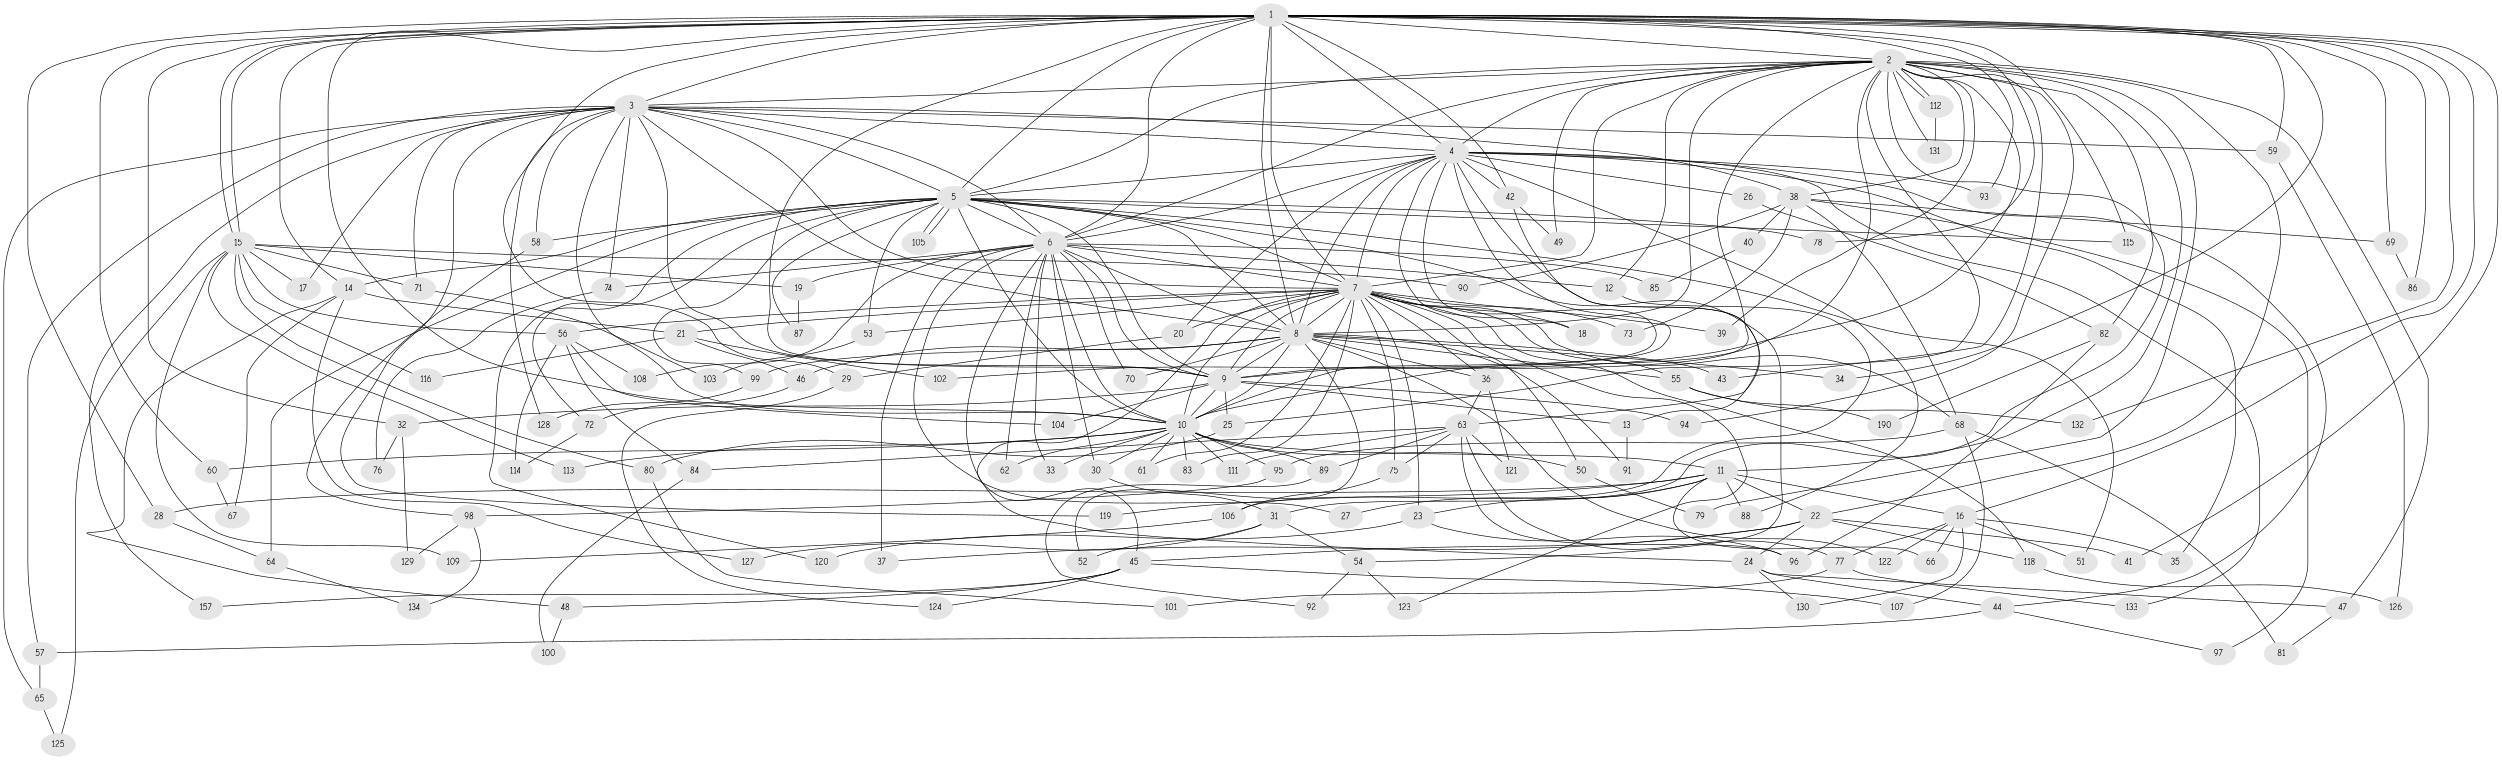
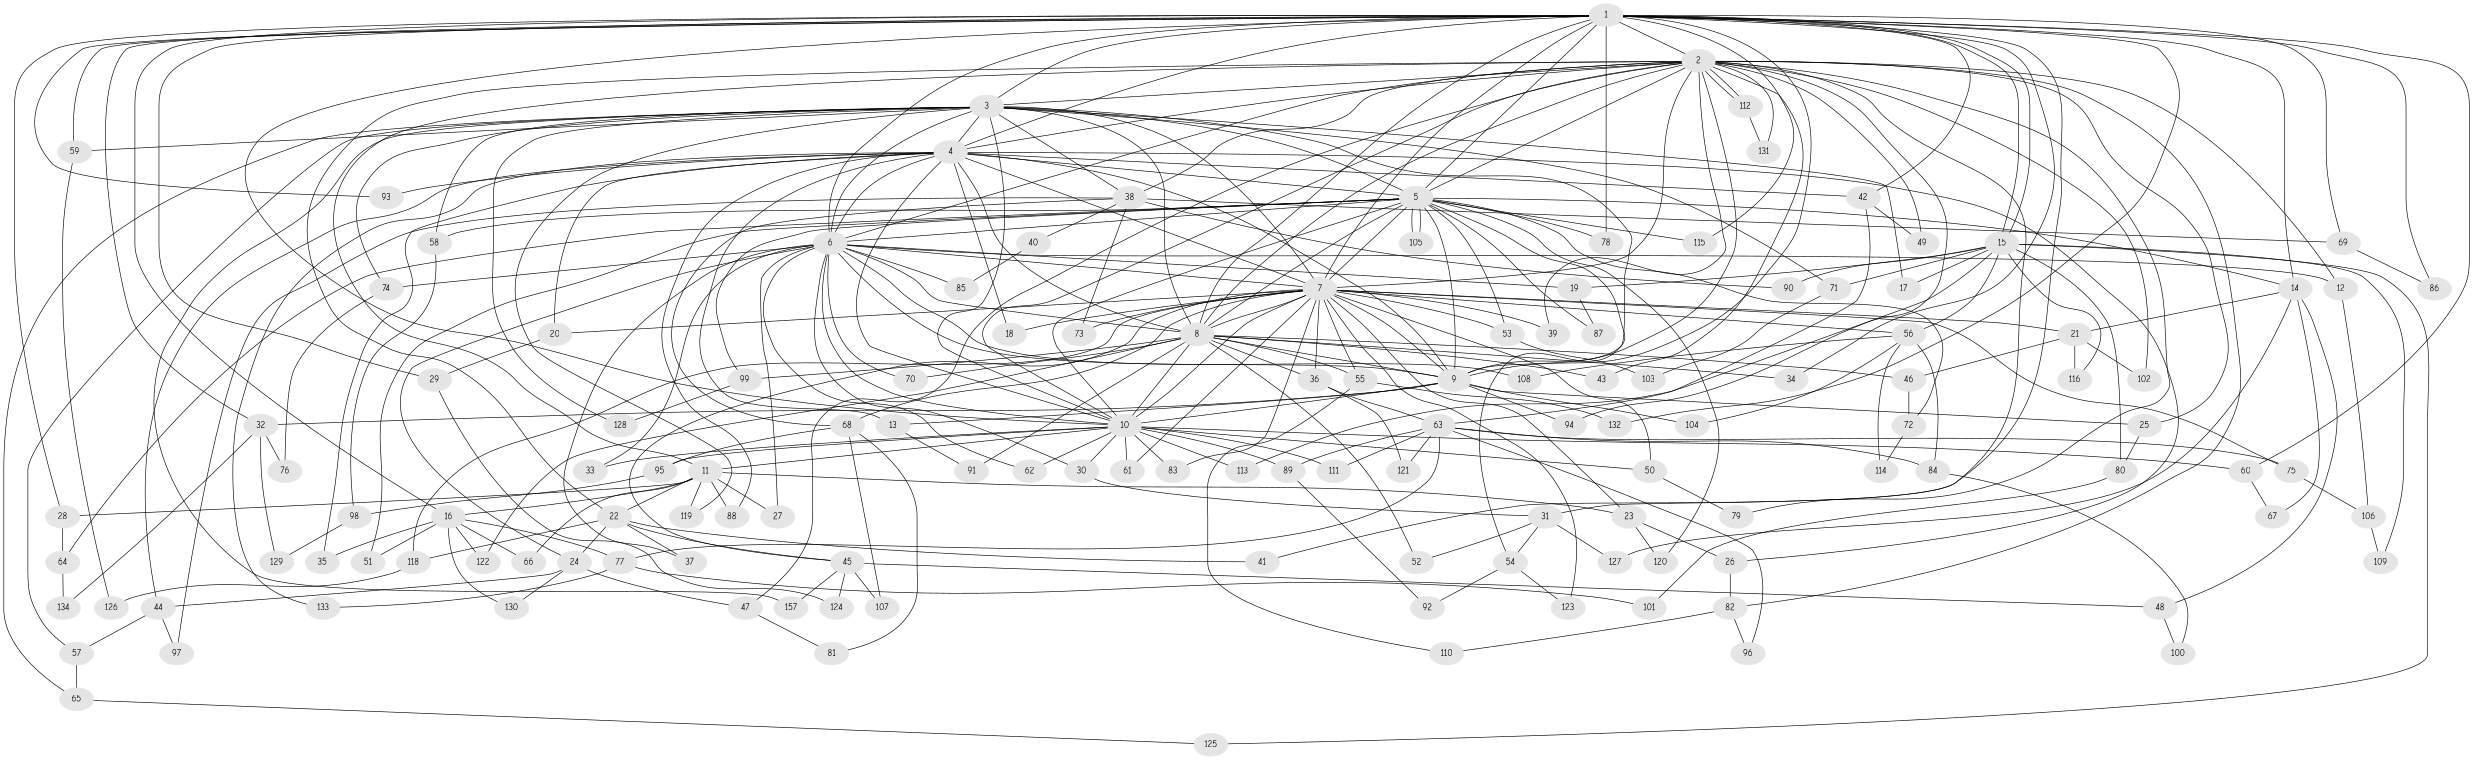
node "190": label "190" -> "110"
edge "23" -- "96": now "23" -- "26"
edge "98" -- "134": now "32" -- "134"
